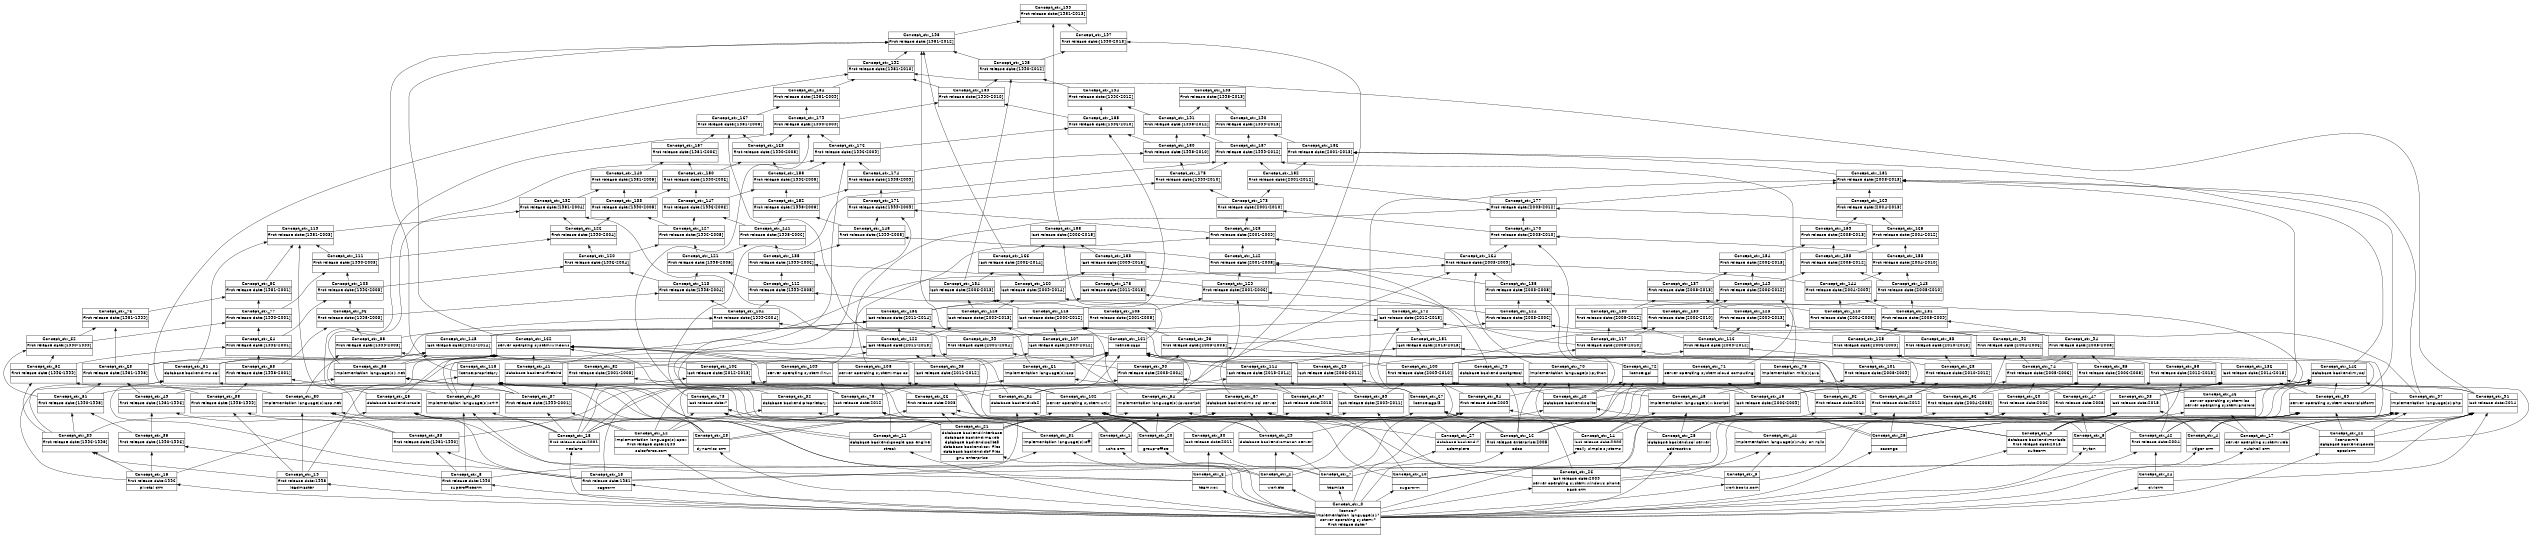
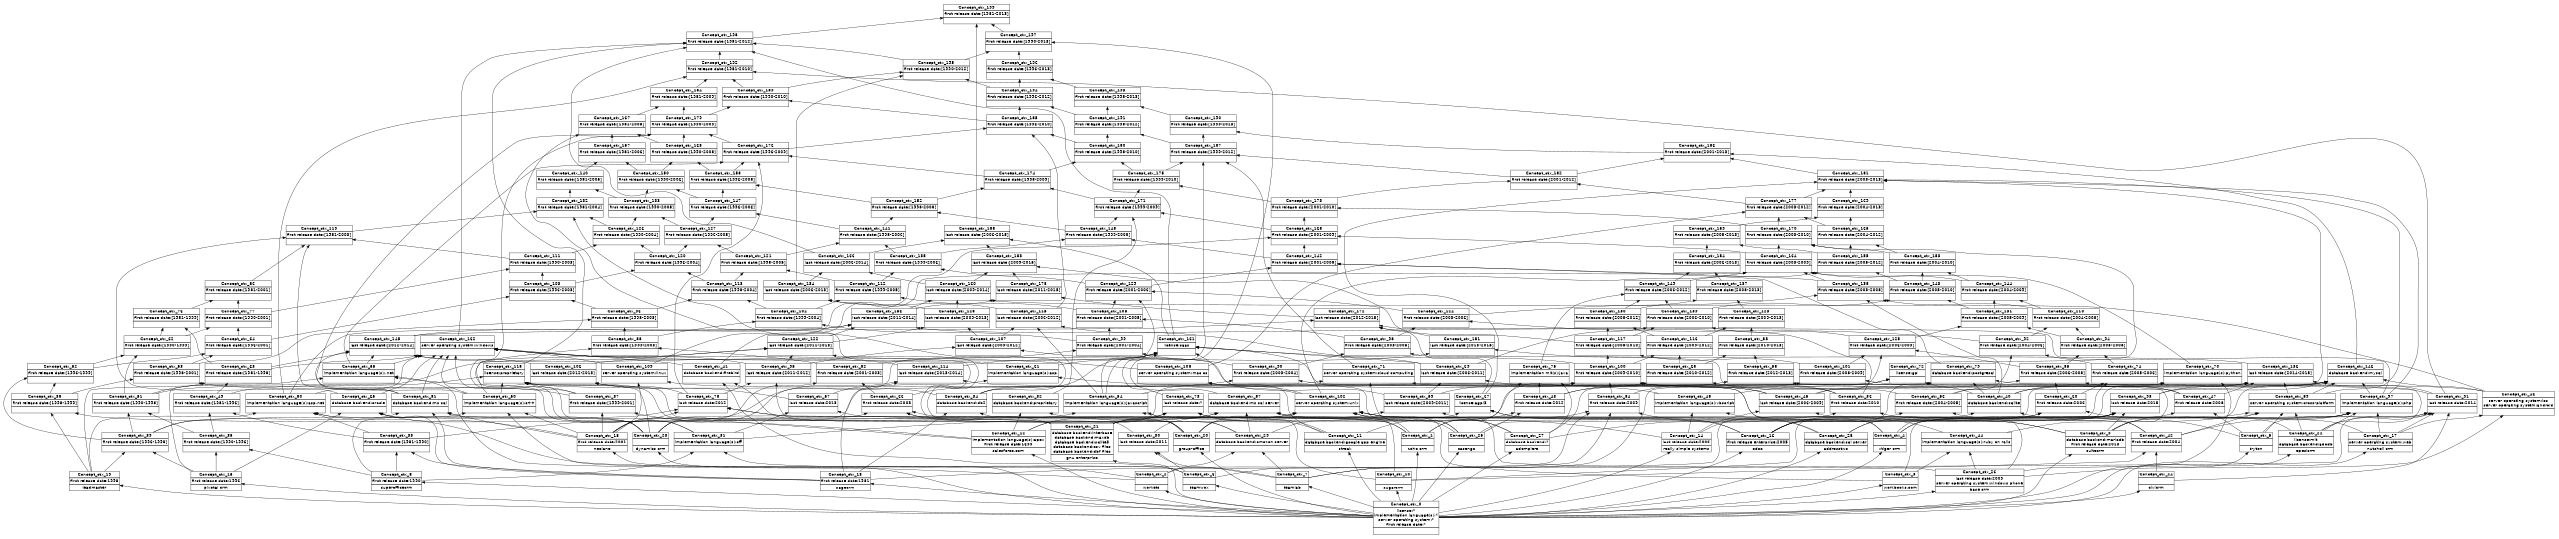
node "Concept_ctx_196": added
edge "Concept_ctx_23" -> "Concept_ctx_81": added
